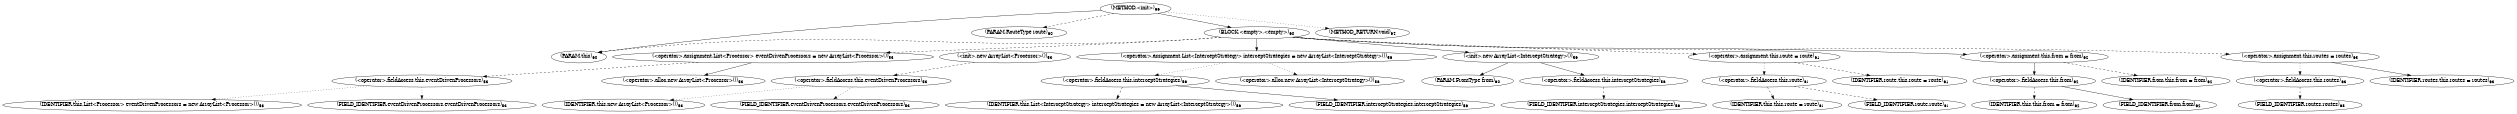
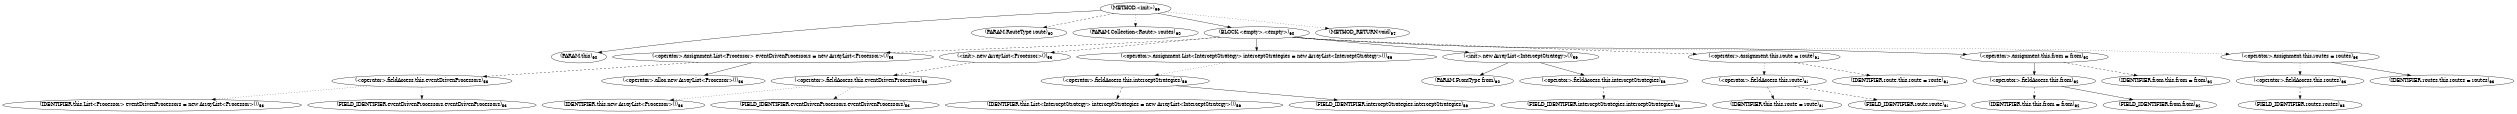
node "(PARAM,Collection<Route> routes)": added
edge "(BLOCK,<empty>,<empty>)" -> "(PARAM,this)": now "(BLOCK,<empty>,<empty>)" -> "(<init>,new ArrayList<Processor>())"
edge "(BLOCK,<empty>,<empty>)" -> "(<operator>.assignment,this.routes = routes)": style dashed -> dotted
node "(<operator>.alloc,new ArrayList<InterceptStrategy>())": removed
